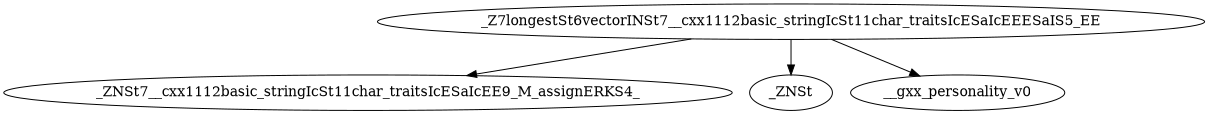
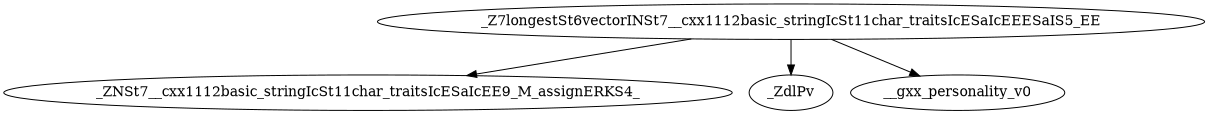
node "_ZNSt": label "_ZNSt" -> "_ZdlPv"
